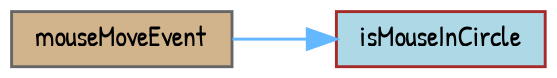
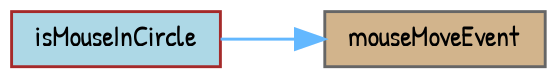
edge "mouseMoveEvent" -> "isMouseInCircle": reversed
